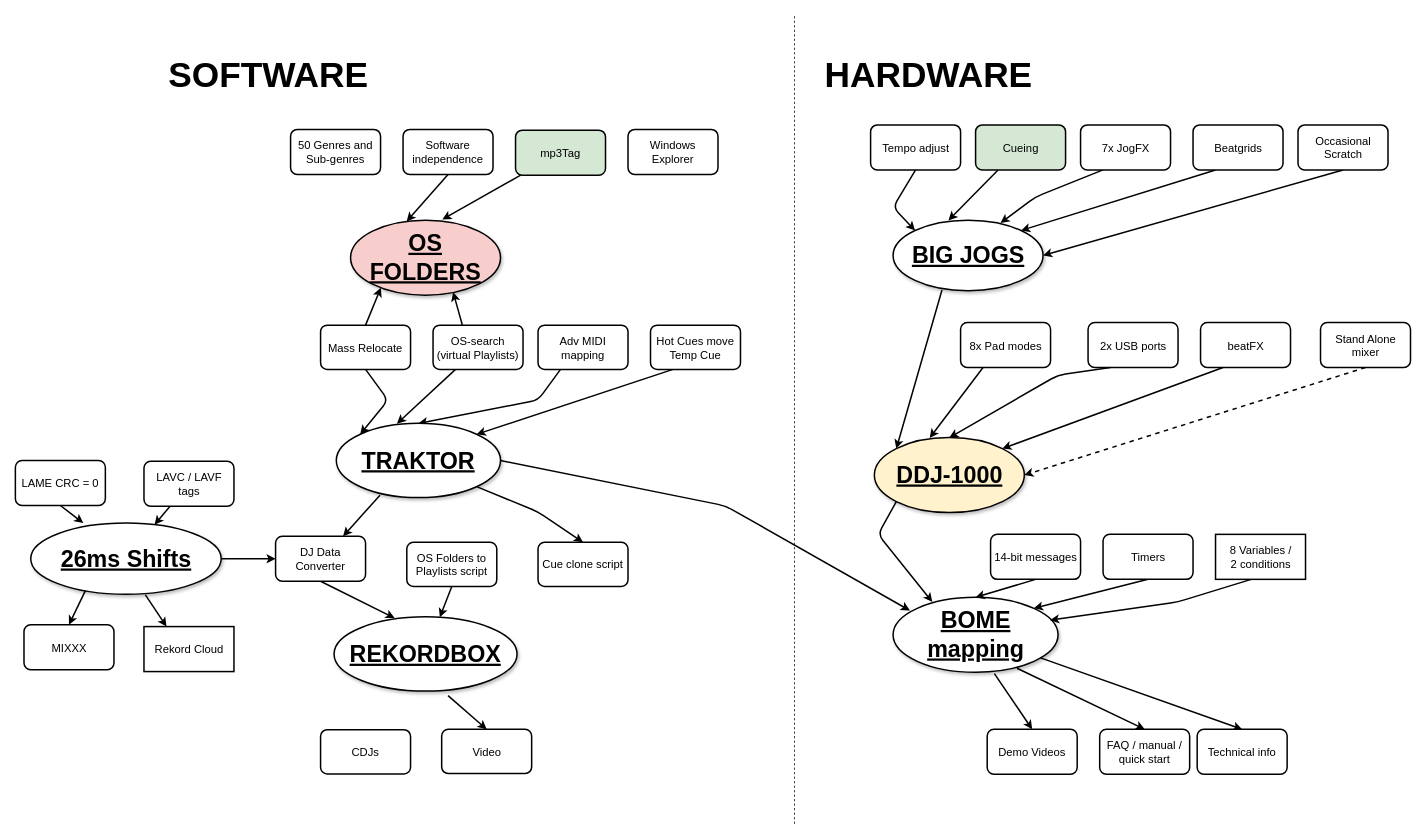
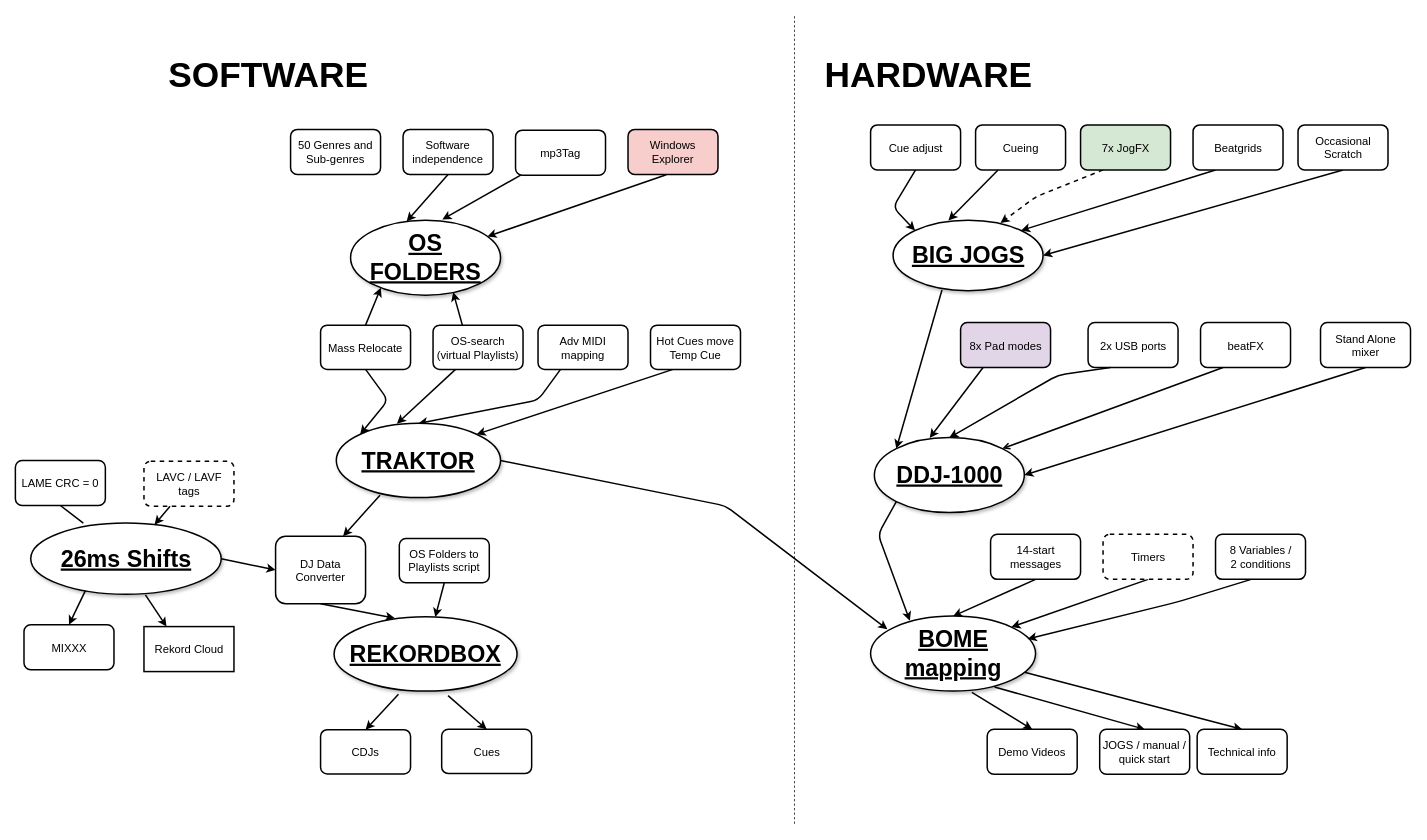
node "Tempo adjust": label "Tempo adjust" -> "Cue adjust"
node "Cueing": fillcolor #d5e8d4 -> #ffffff
node "7x JogFX": fillcolor #ffffff -> #d5e8d4
node "Windows Explorer": fillcolor #ffffff -> #f8cecc
node "mp3Tag": fillcolor #d5e8d4 -> #ffffff
edge "7x JogFX" -> "BIG JOGS": style solid -> dashed
edge "Windows Explorer" -> "OS FOLDERS": added
node "OS FOLDERS": fillcolor #f8cecc -> #ffffff
node "8x Pad modes": fillcolor #ffffff -> #e1d5e7
edge "Stand Alone mixer" -> "DDJ-1000": style dashed -> solid
edge "beatFX" -> "DDJ-1000": arrowhead classic -> open
node "DDJ-1000": fillcolor #fff2cc -> #ffffff
node "LAVC / LAVF tags": style solid -> dashed
edge "TRAKTOR" -> "Cue clone script": removed
edge "LAME CRC = 0" -> "26ms Shifts": arrowhead classic -> none
node "14-bit messages": label "14-bit messages" -> "14-start messages"
node "Timers": style solid -> dashed
node "8 Variables / 2 conditions": shape rectangle -> rounded rectangle
node "DJ Data Converter": size 90x45 -> 90x68
node "OS Folders to Playlists script": moved (452, 564) -> (444, 561)
node "Cue clone script": removed
node "BOME mapping": moved (976, 635) -> (953, 654)
edge "REKORDBOX" -> "CDJs": added
node "Video": label "Video" -> "Cues"
node "FAQ / manual / quick start": label "FAQ / manual / quick start" -> "JOGS / manual / quick start"
